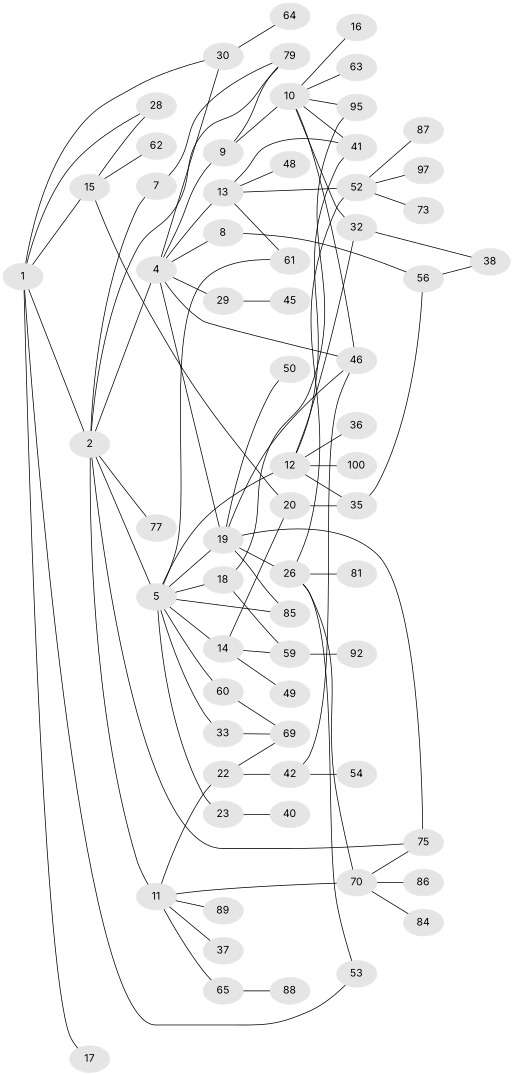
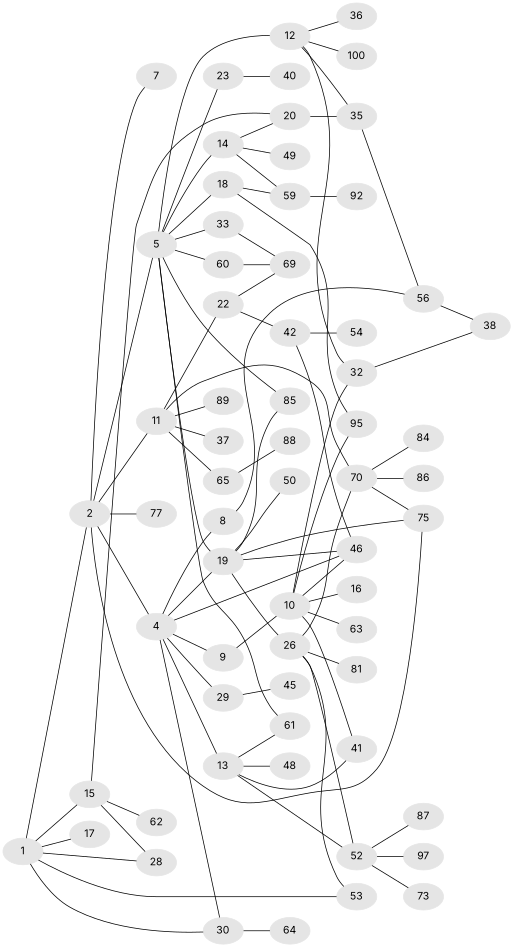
node "79": removed
edge "41" -- "12": removed
